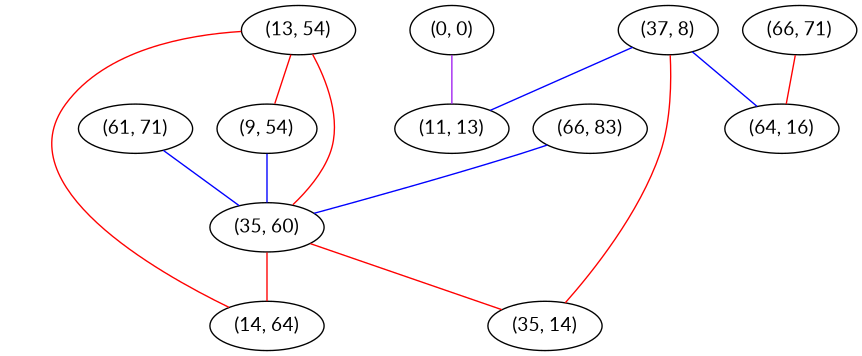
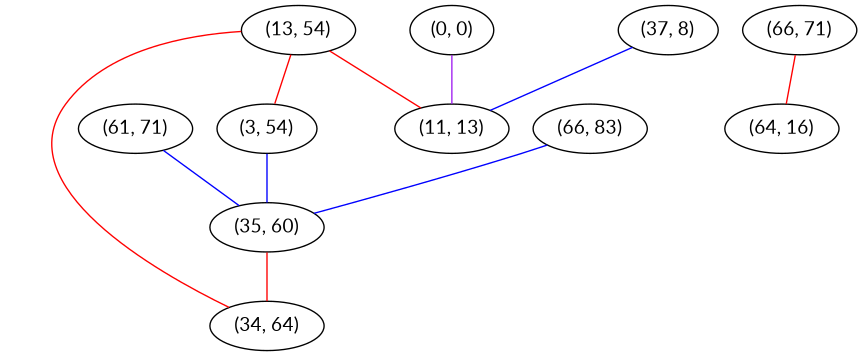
edge "(37, 8)" -- "(64, 16)": removed
node "(9, 54)": label "(9, 54)" -> "(3, 54)"
edge "(13, 54)" -- "(35, 60)": now "(13, 54)" -- "(11, 13)"
node "(14, 64)": label "(14, 64)" -> "(34, 64)"
node "(35, 14)": removed
